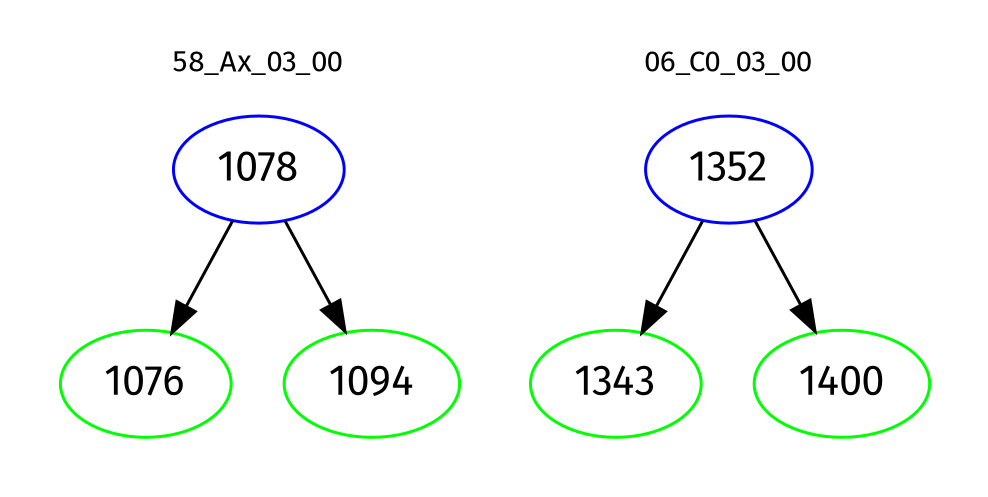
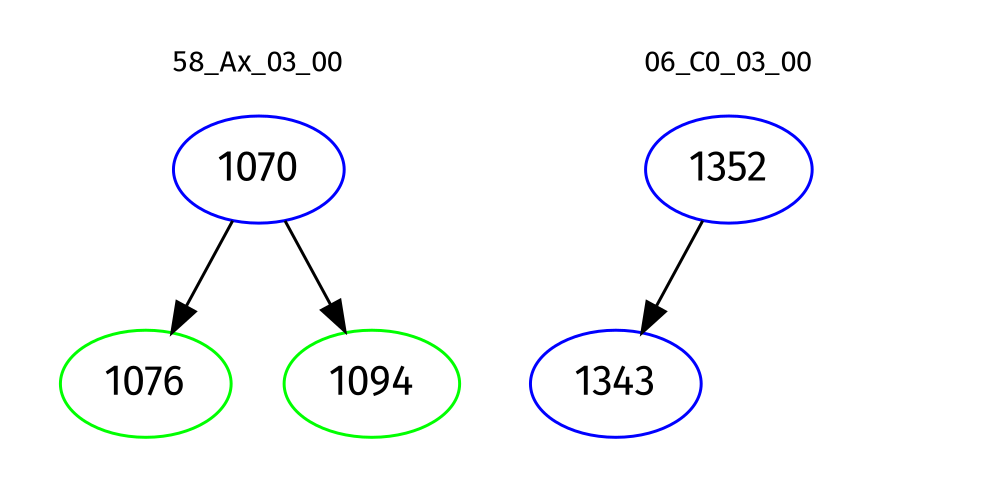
node "1078": label "1078" -> "1070"
node "1343": color green -> blue
node "1400": removed
